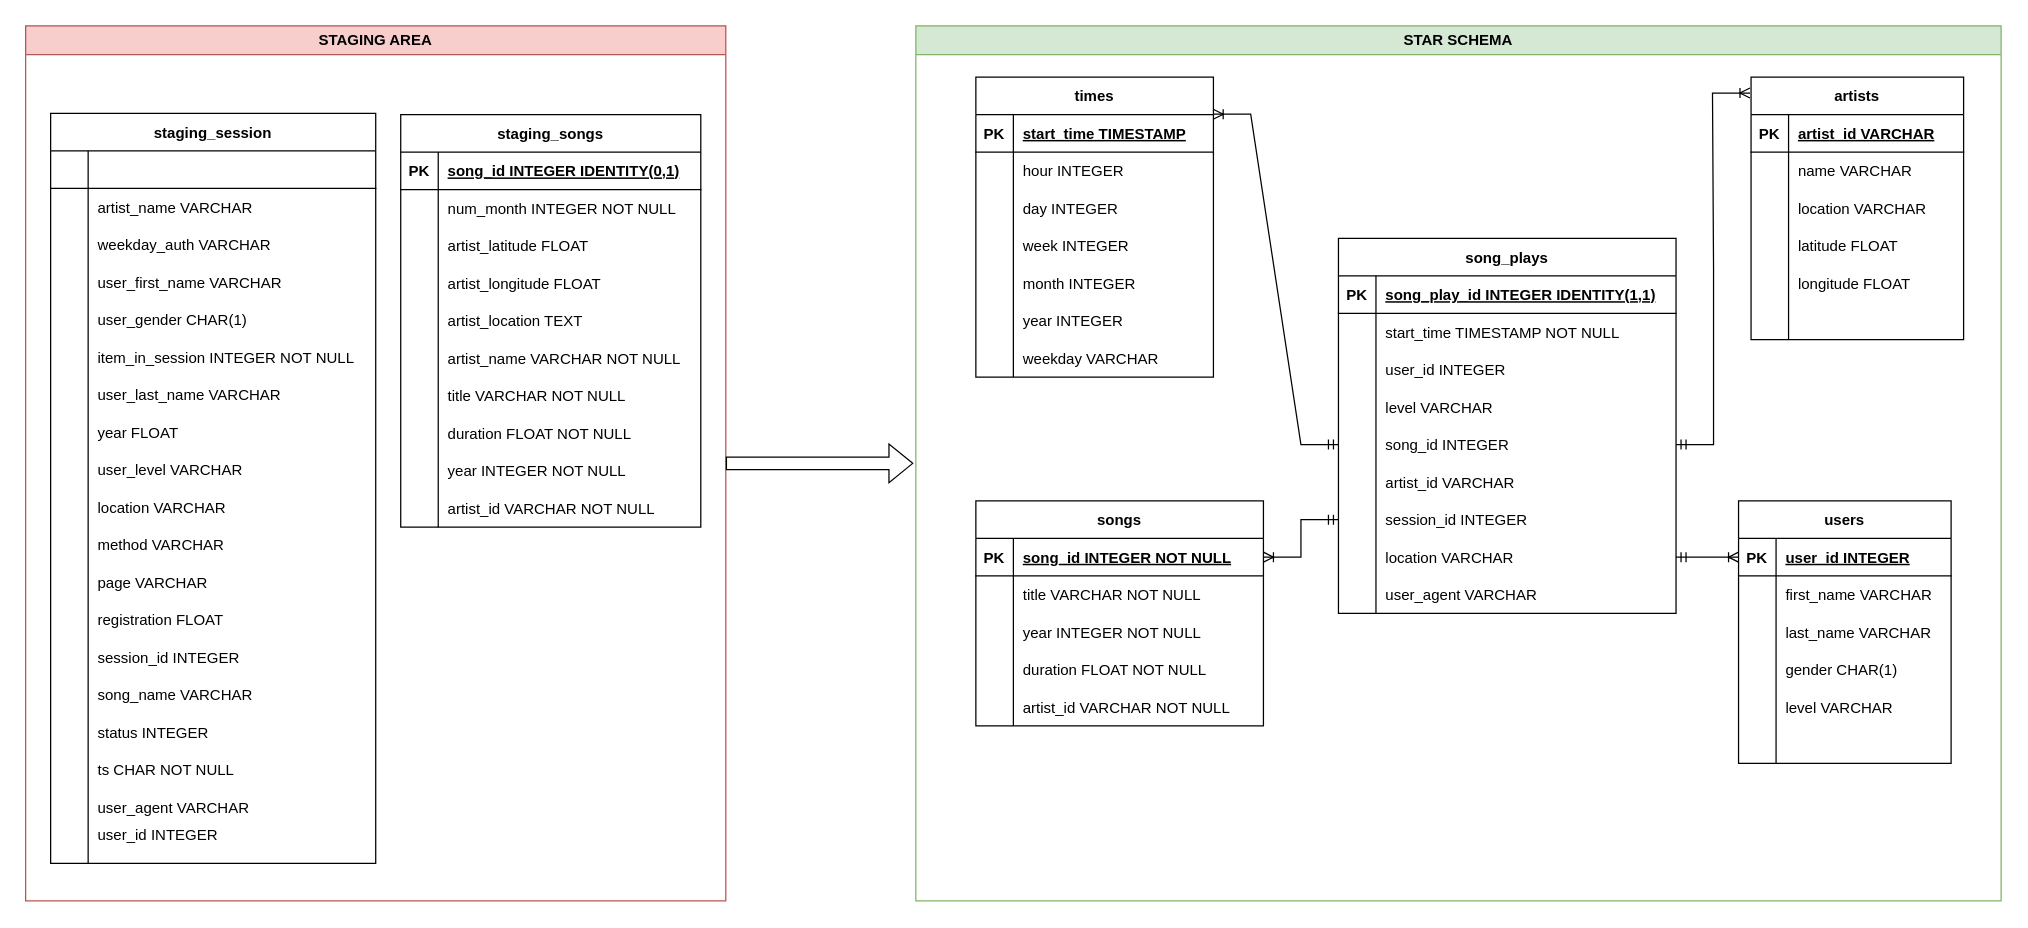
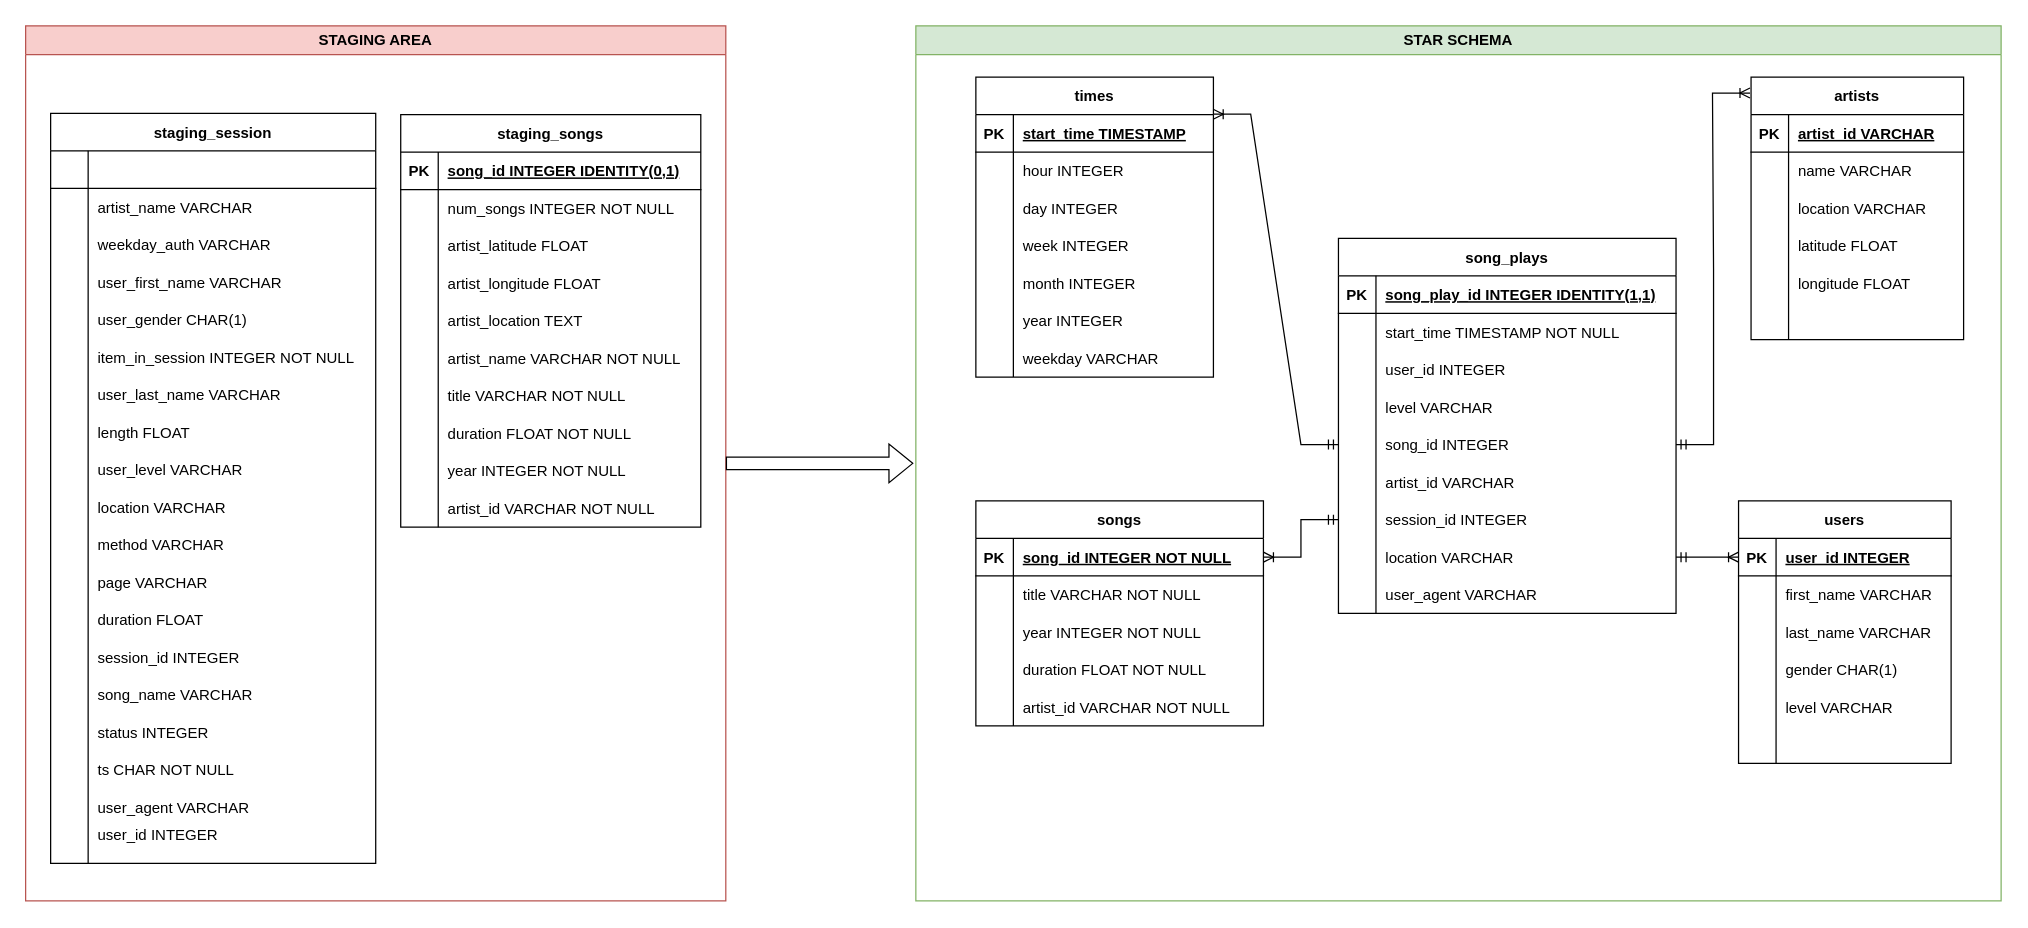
node "num_month INTEGER NOT NULL": label "num_month INTEGER NOT NULL" -> "num_songs INTEGER NOT NULL"
node "year FLOAT": label "year FLOAT" -> "length FLOAT"
node "registration FLOAT": label "registration FLOAT" -> "duration FLOAT"
